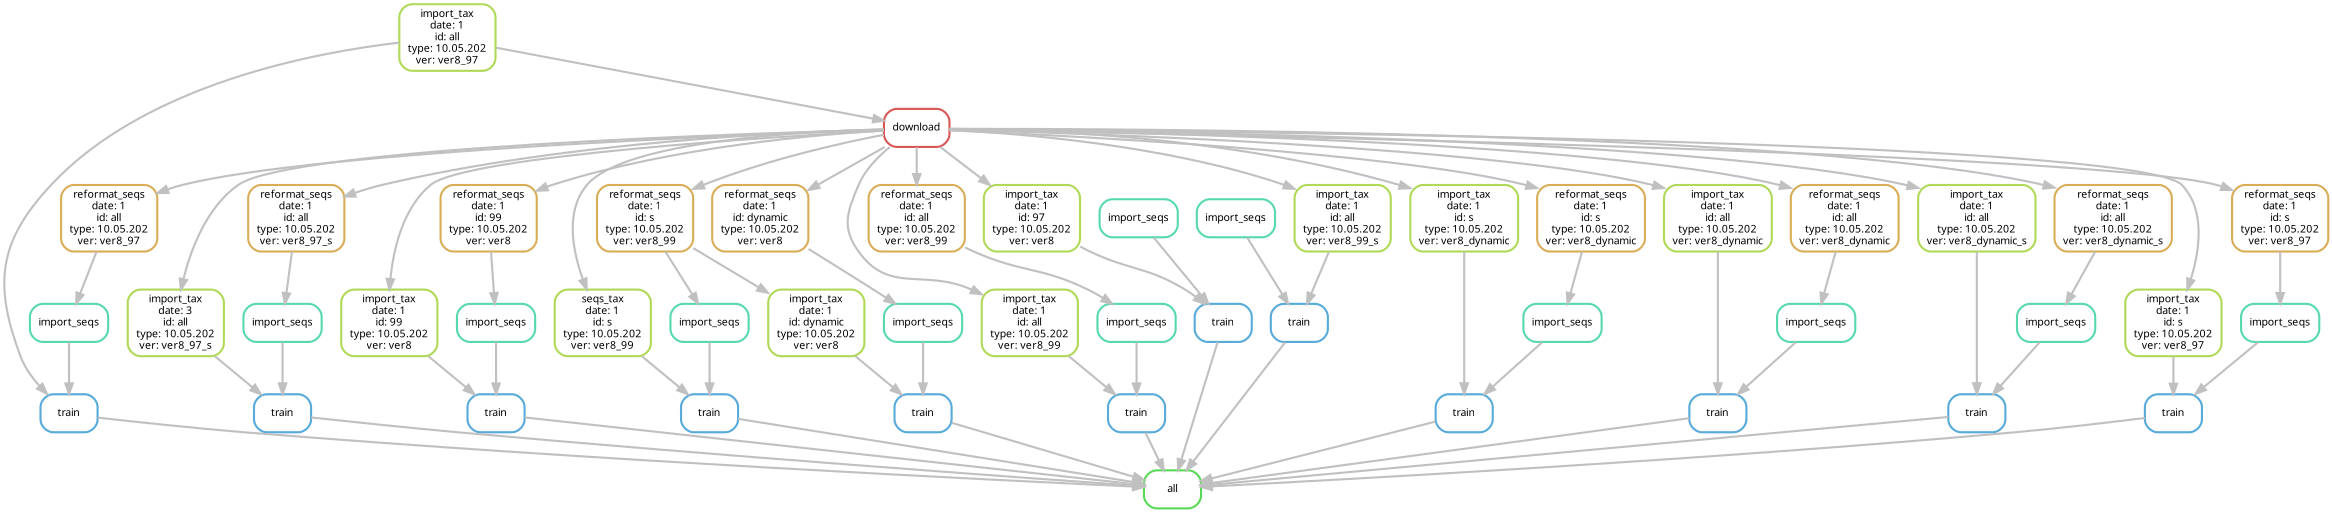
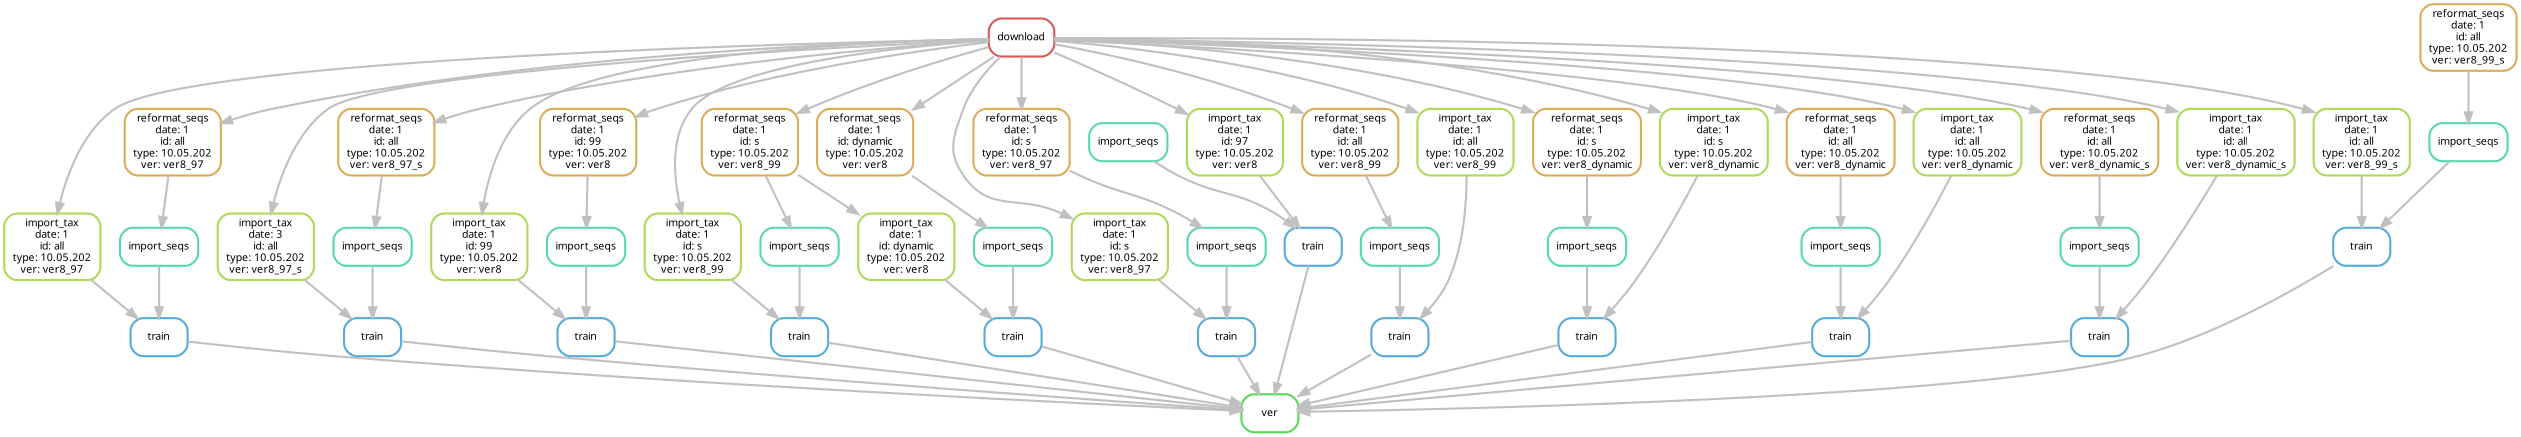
node "reformat_seqs date: 1 id: all type: 10.05.202 ver: ver8_99_s": added
edge "import_tax date: 1 id: all type: 10.05.202 ver: ver8_97" -> "download": reversed
node "seqs_tax date: 1 id: s type: 10.05.202 ver: ver8_99": label "seqs_tax date: 1 id: s type: 10.05.202 ver: ver8_99" -> "import_tax date: 1 id: s type: 10.05.202 ver: ver8_99"
node "all": label "all" -> "ver"
